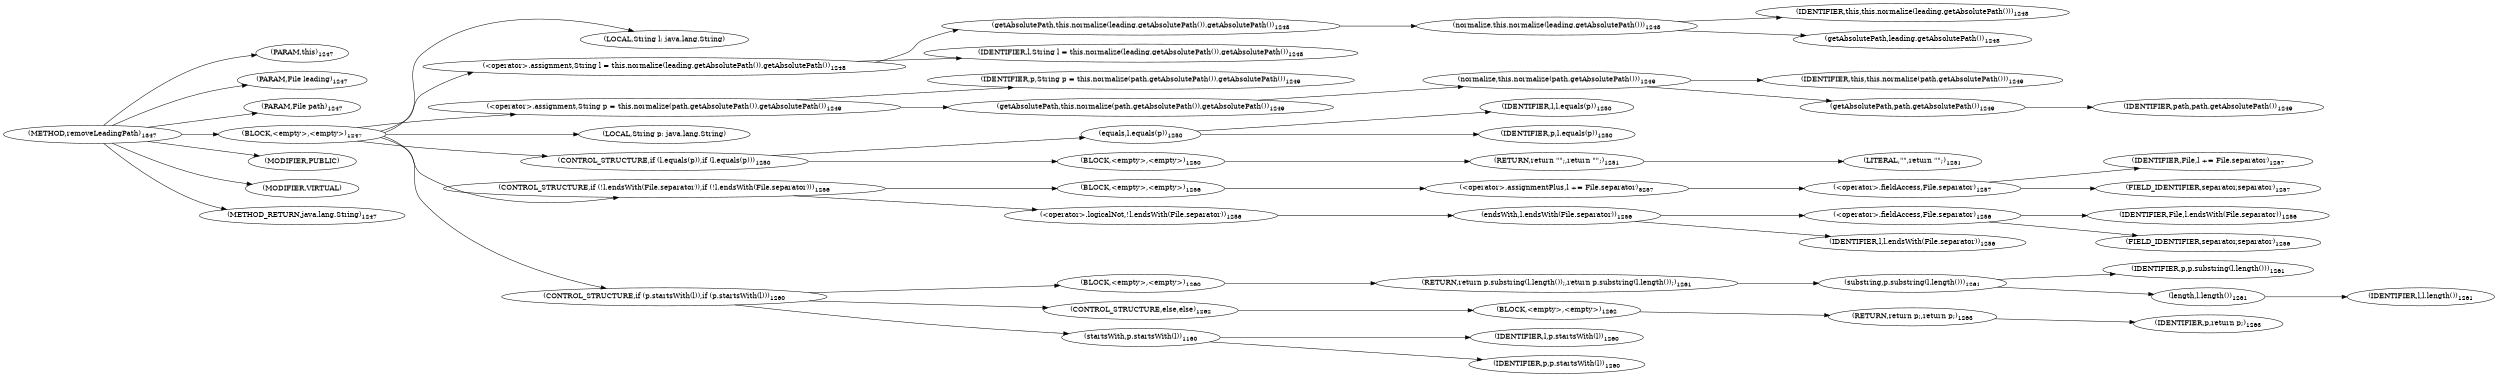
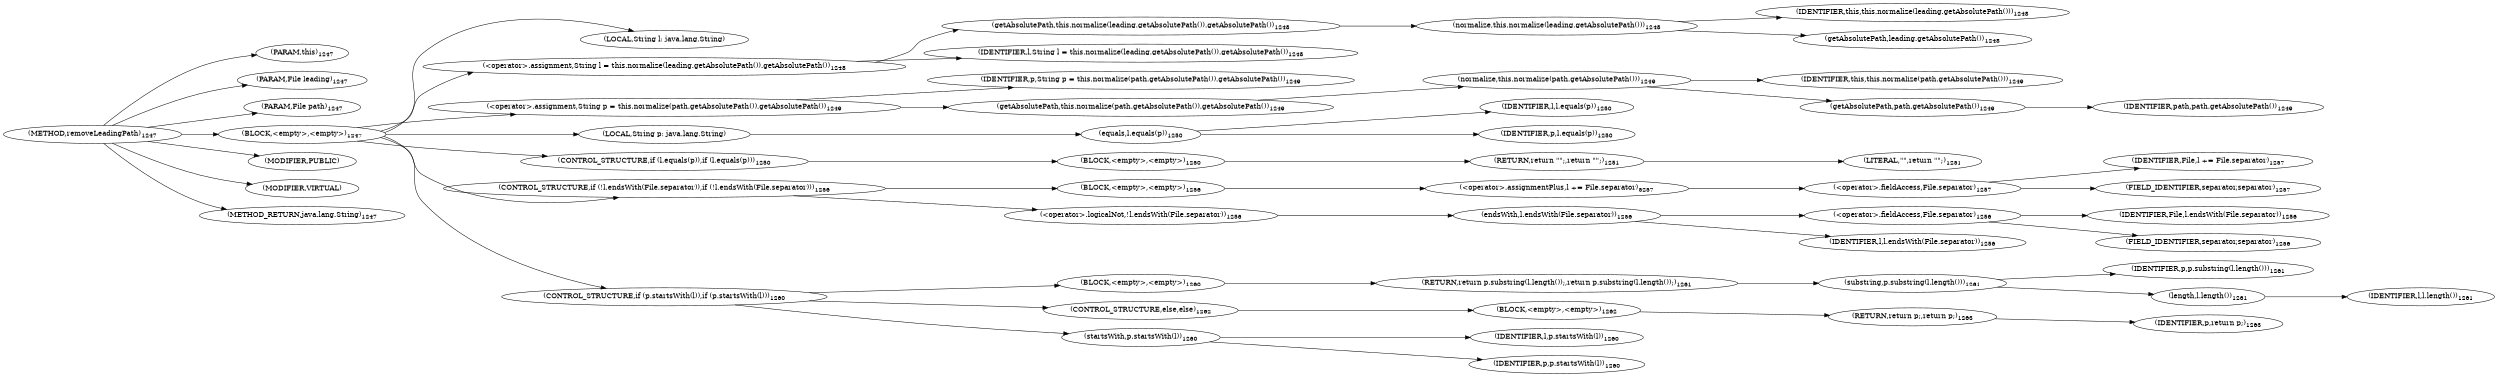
node "(METHOD,removeLeadingPath)": text "1347" -> "1247"
edge "(CONTROL_STRUCTURE,if (l.equals(p)),if (l.equals(p)))" -> "(equals,l.equals(p))": now "(LOCAL,String p: java.lang.String)" -> "(equals,l.equals(p))"
node "(startsWith,p.startsWith(l))": text "1160" -> "1260"
